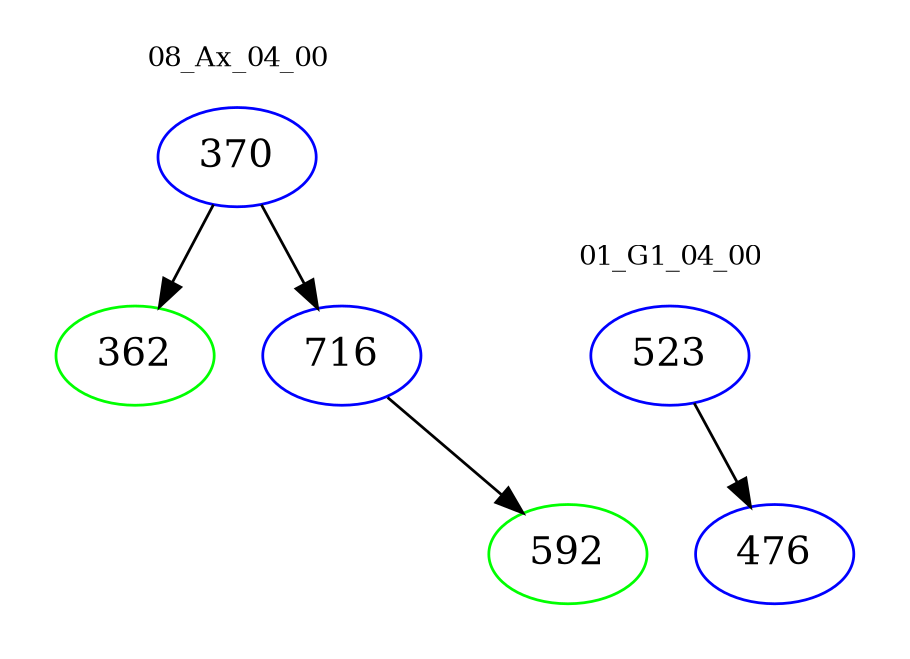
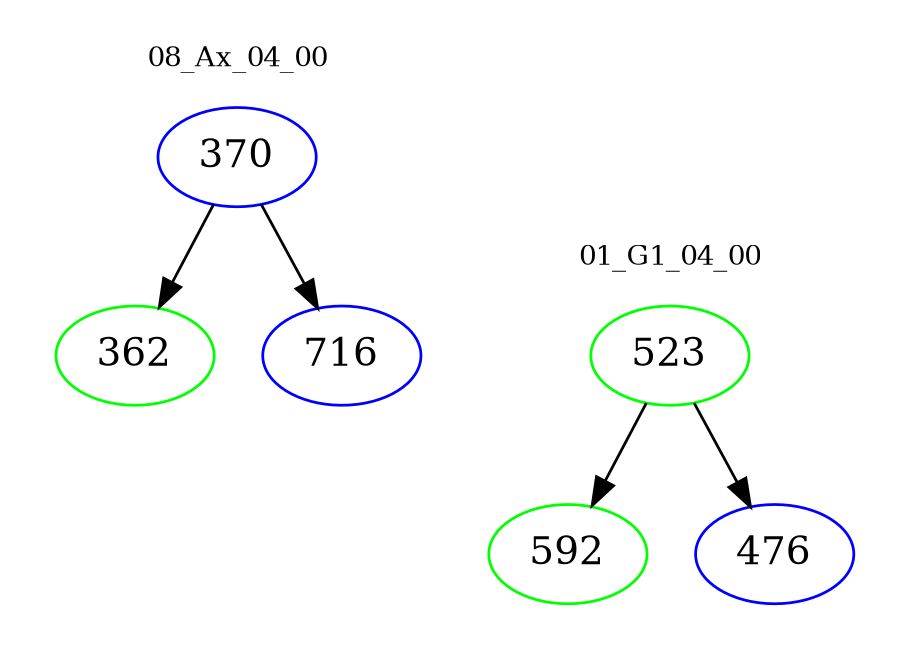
node "523": color blue -> green
edge "716" -> "592": now "523" -> "592"
